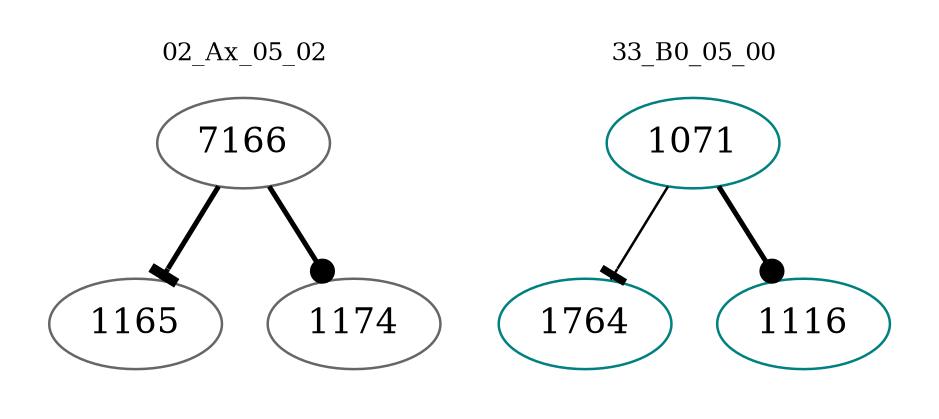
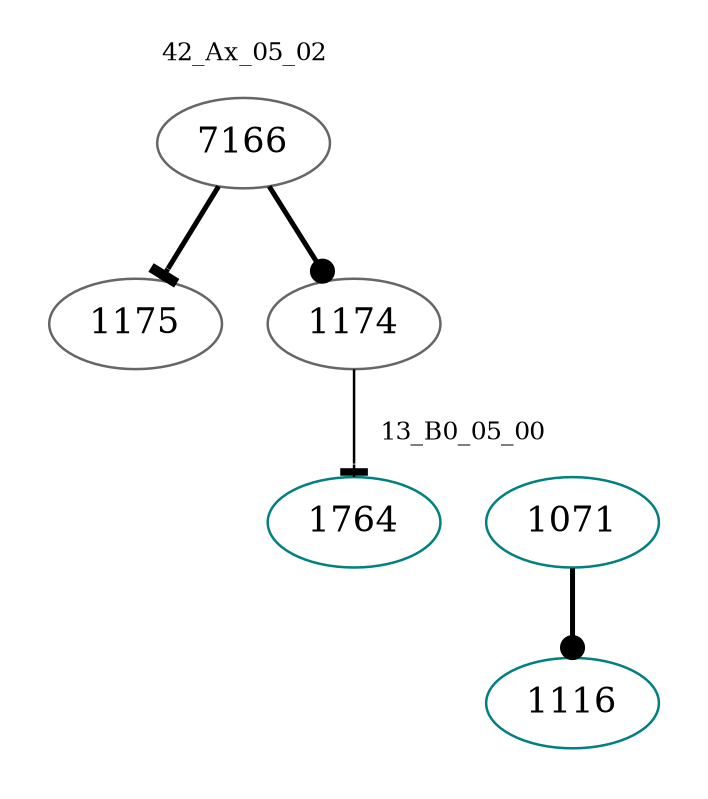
cluster "02_Ax_05_02": label "02_Ax_05_02" -> "42_Ax_05_02"
cluster "33_B0_05_00": label "33_B0_05_00" -> "13_B0_05_00"
edge "1071" -> "1764": now "1174" -> "1764"
node "1165": label "1165" -> "1175"
